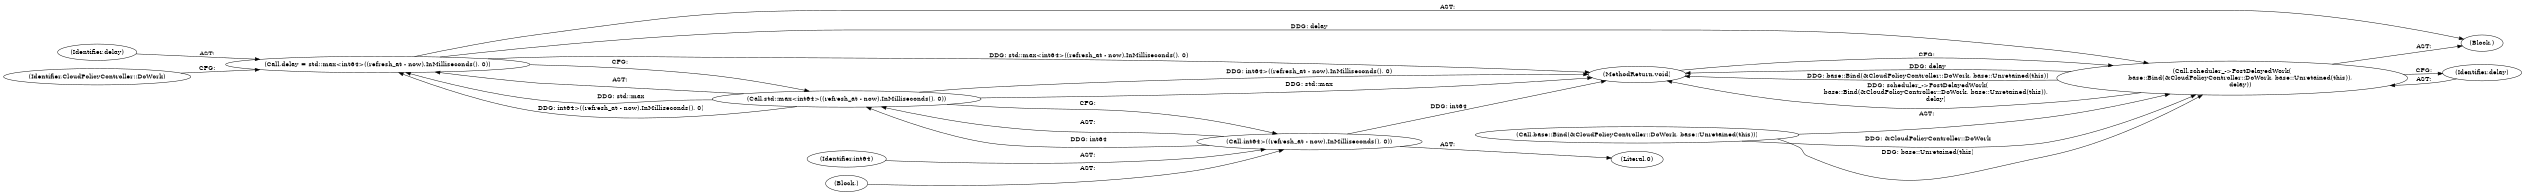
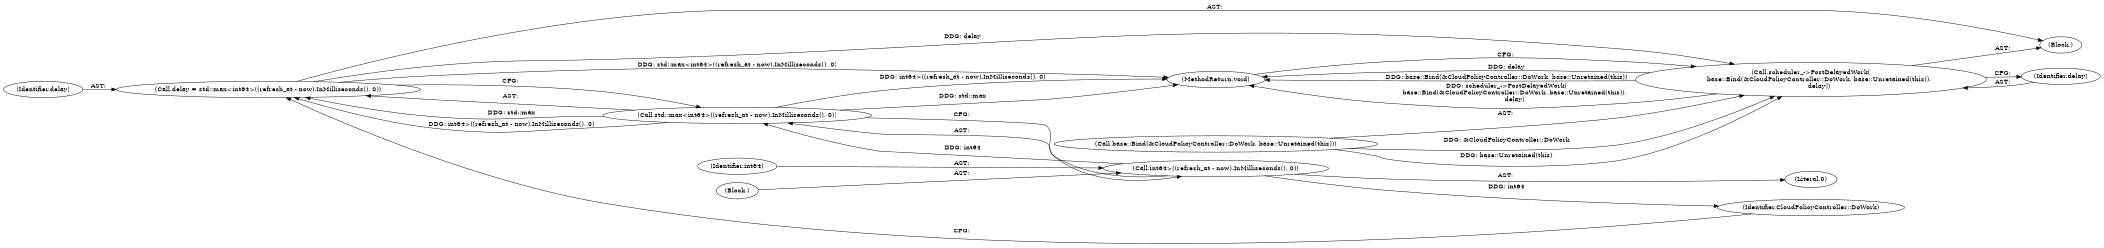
edge "(Call,int64>((refresh_at - now).InMilliseconds(), 0))" -> "(MethodReturn,void)": now "(Call,int64>((refresh_at - now).InMilliseconds(), 0))" -> "(Identifier,CloudPolicyController::DoWork)"
